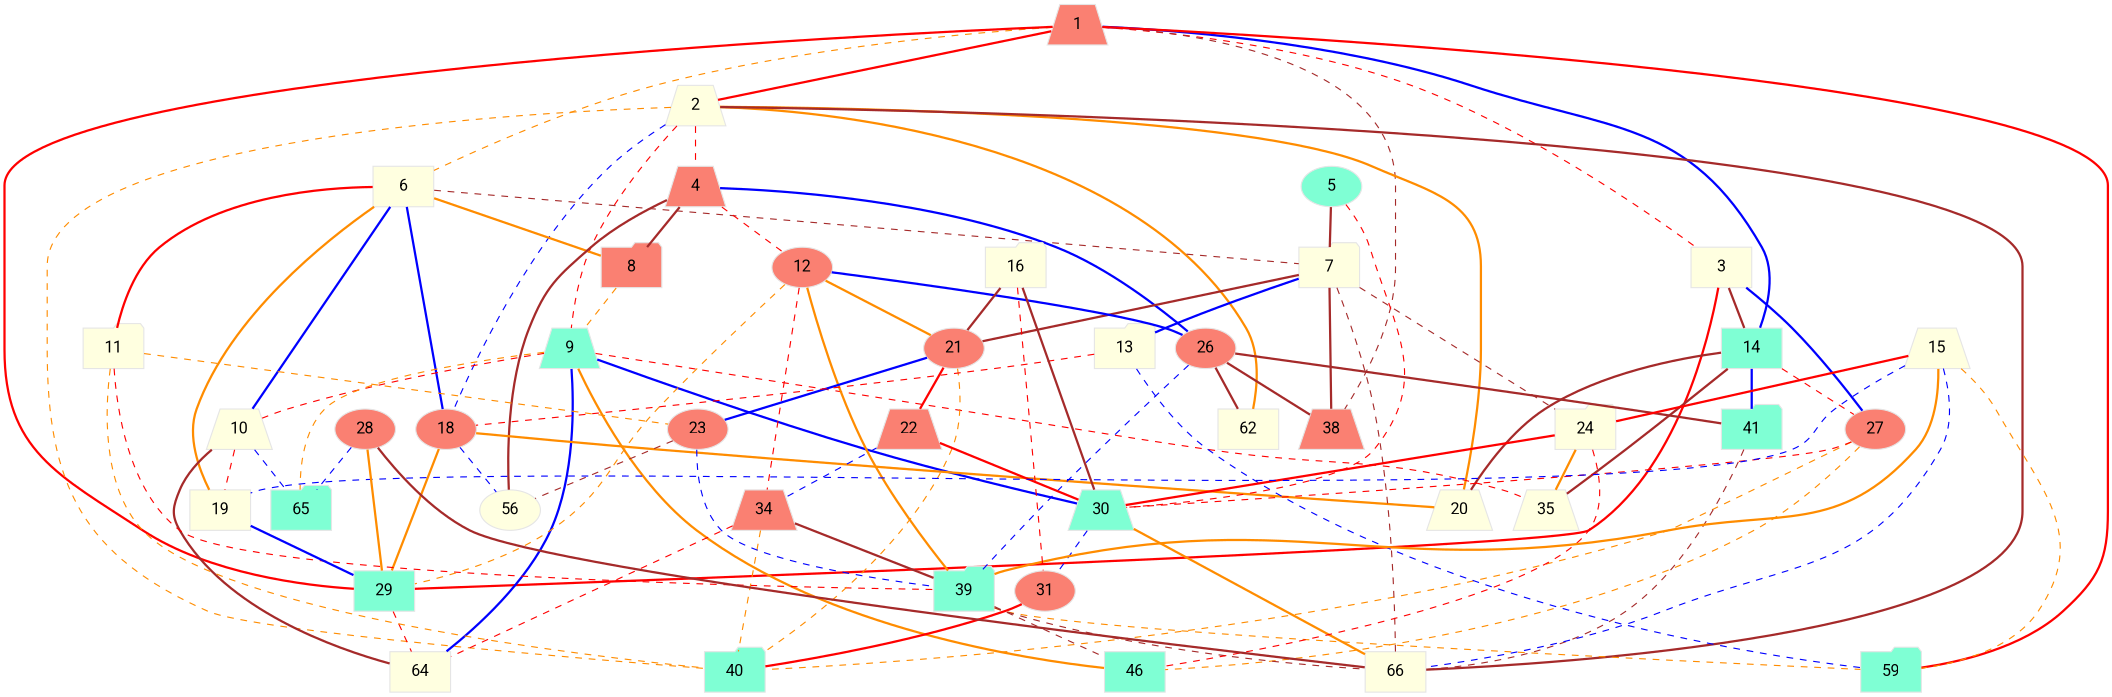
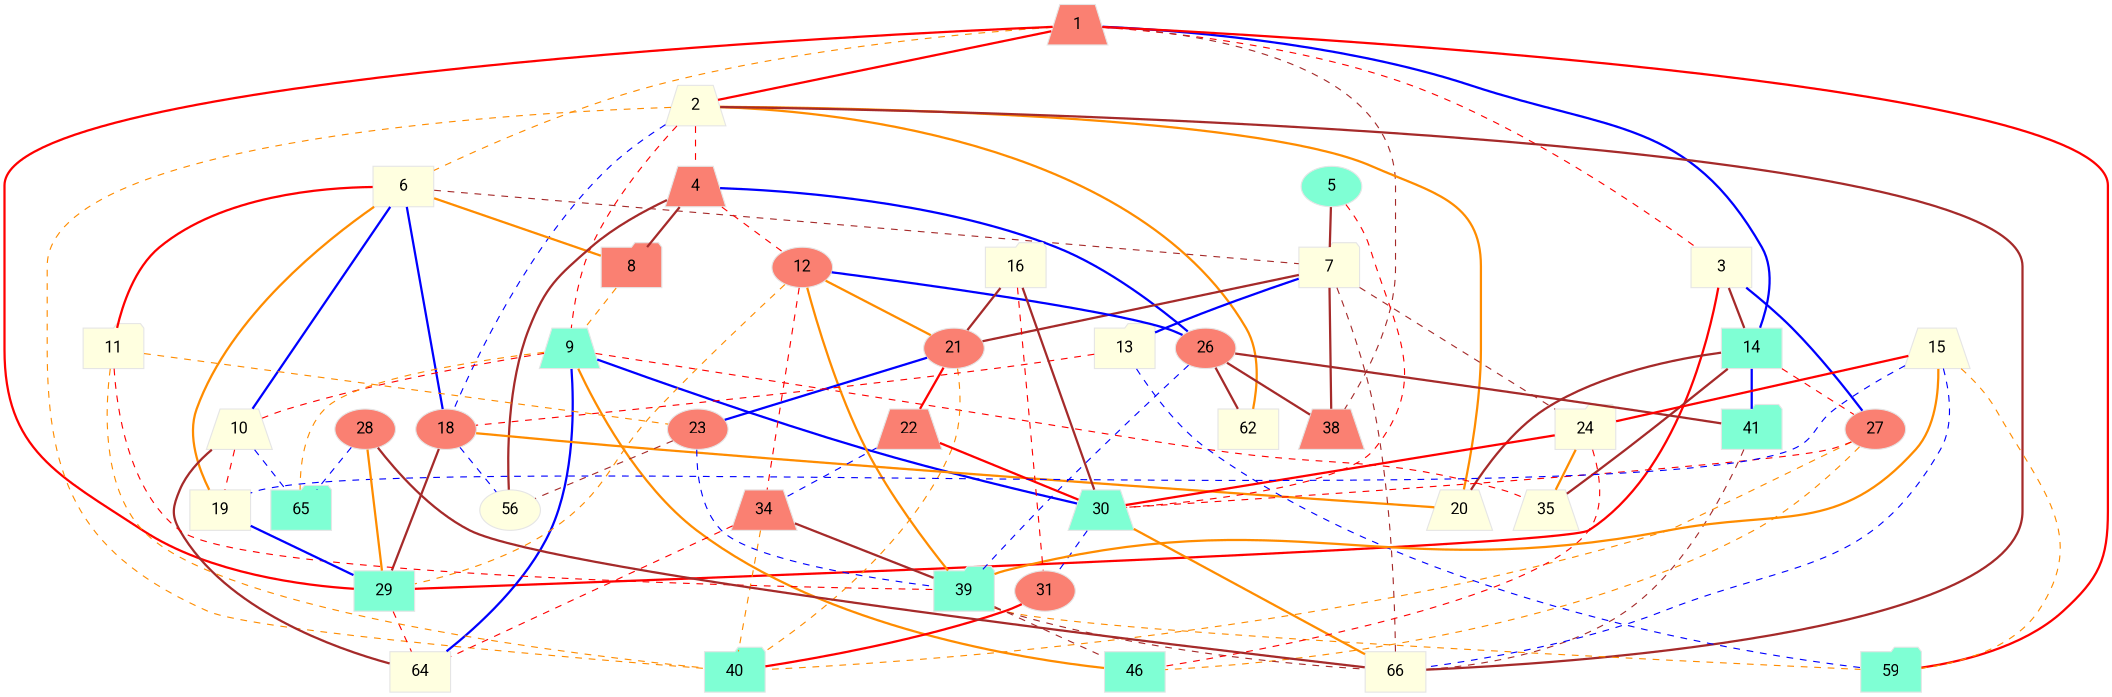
edge "18" -- "29": color darkorange -> brown
